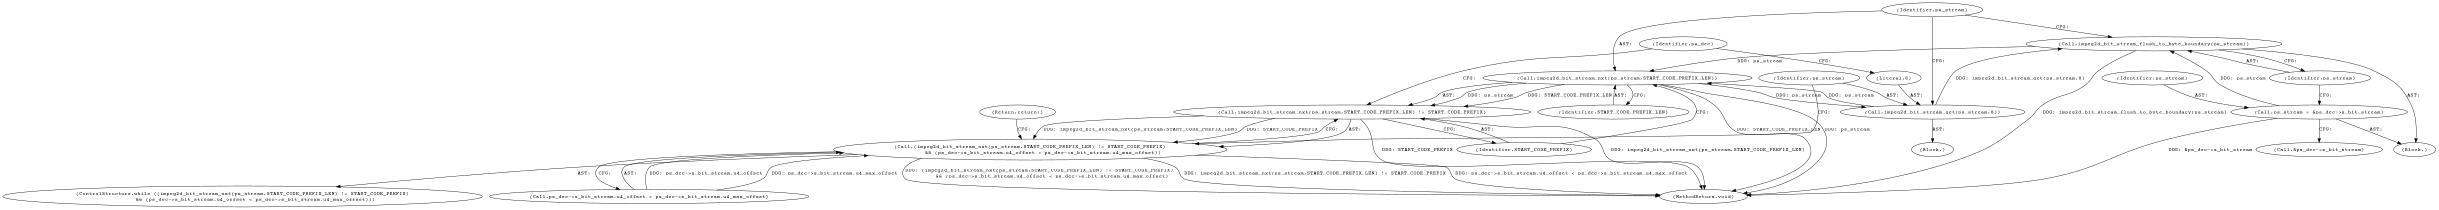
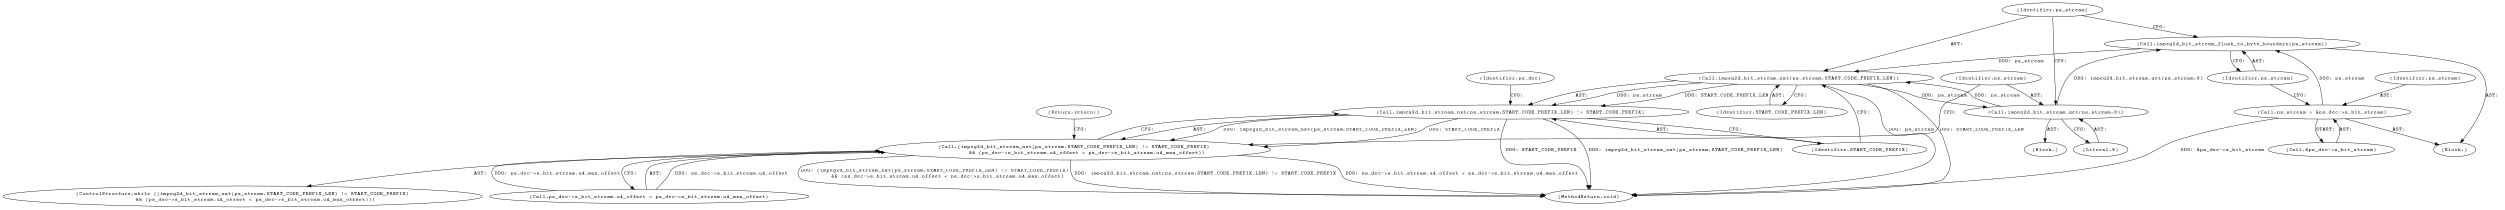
edge "(Identifier,ps_dec)" -> "(Literal,8)": now "(Call,impeg2d_bit_stream_get(ps_stream,8))" -> "(Literal,8)"
edge "(Call,ps_stream = &ps_dec->s_bit_stream)" -> "(Call,&ps_dec->s_bit_stream)": label "CFG: " -> "START: "
edge "(Call,&ps_dec->s_bit_stream)" -> "(Call,ps_stream = &ps_dec->s_bit_stream)": added, label "AST:"
edge "(Call,impeg2d_bit_stream_flush_to_byte_boundary(ps_stream))" -> "(MethodReturn,void)": removed, label "DDG: impeg2d_bit_stream_flush_to_byte_boundary(ps_stream)"
